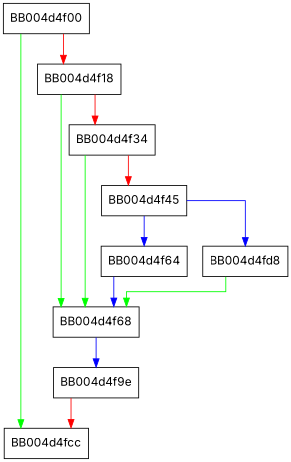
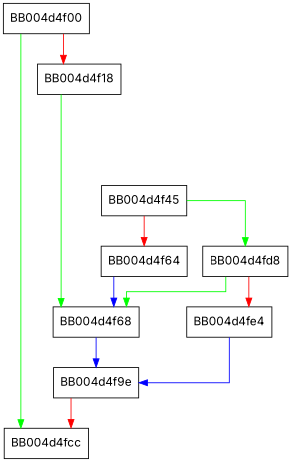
node "BB004d4f34": removed
edge "BB004d4f45" -> "BB004d4fd8": color blue -> green
edge "BB004d4f45" -> "BB004d4f64": color blue -> red
node "BB004d4fe4": added
